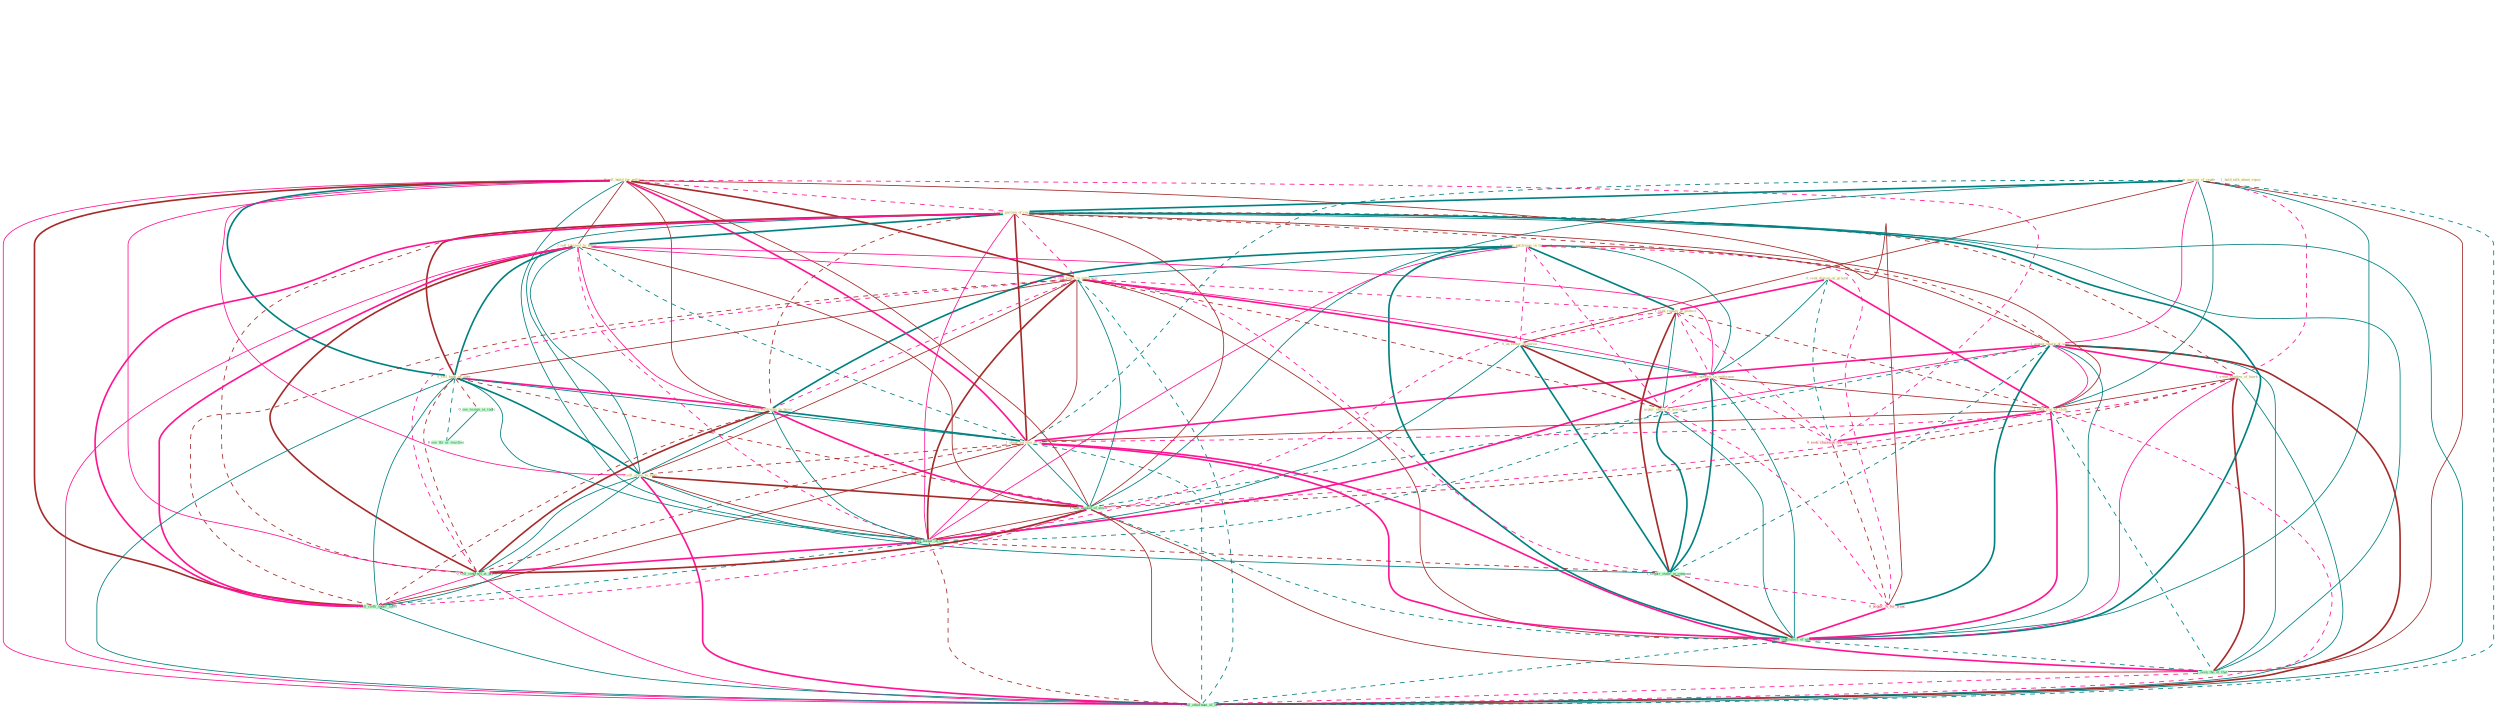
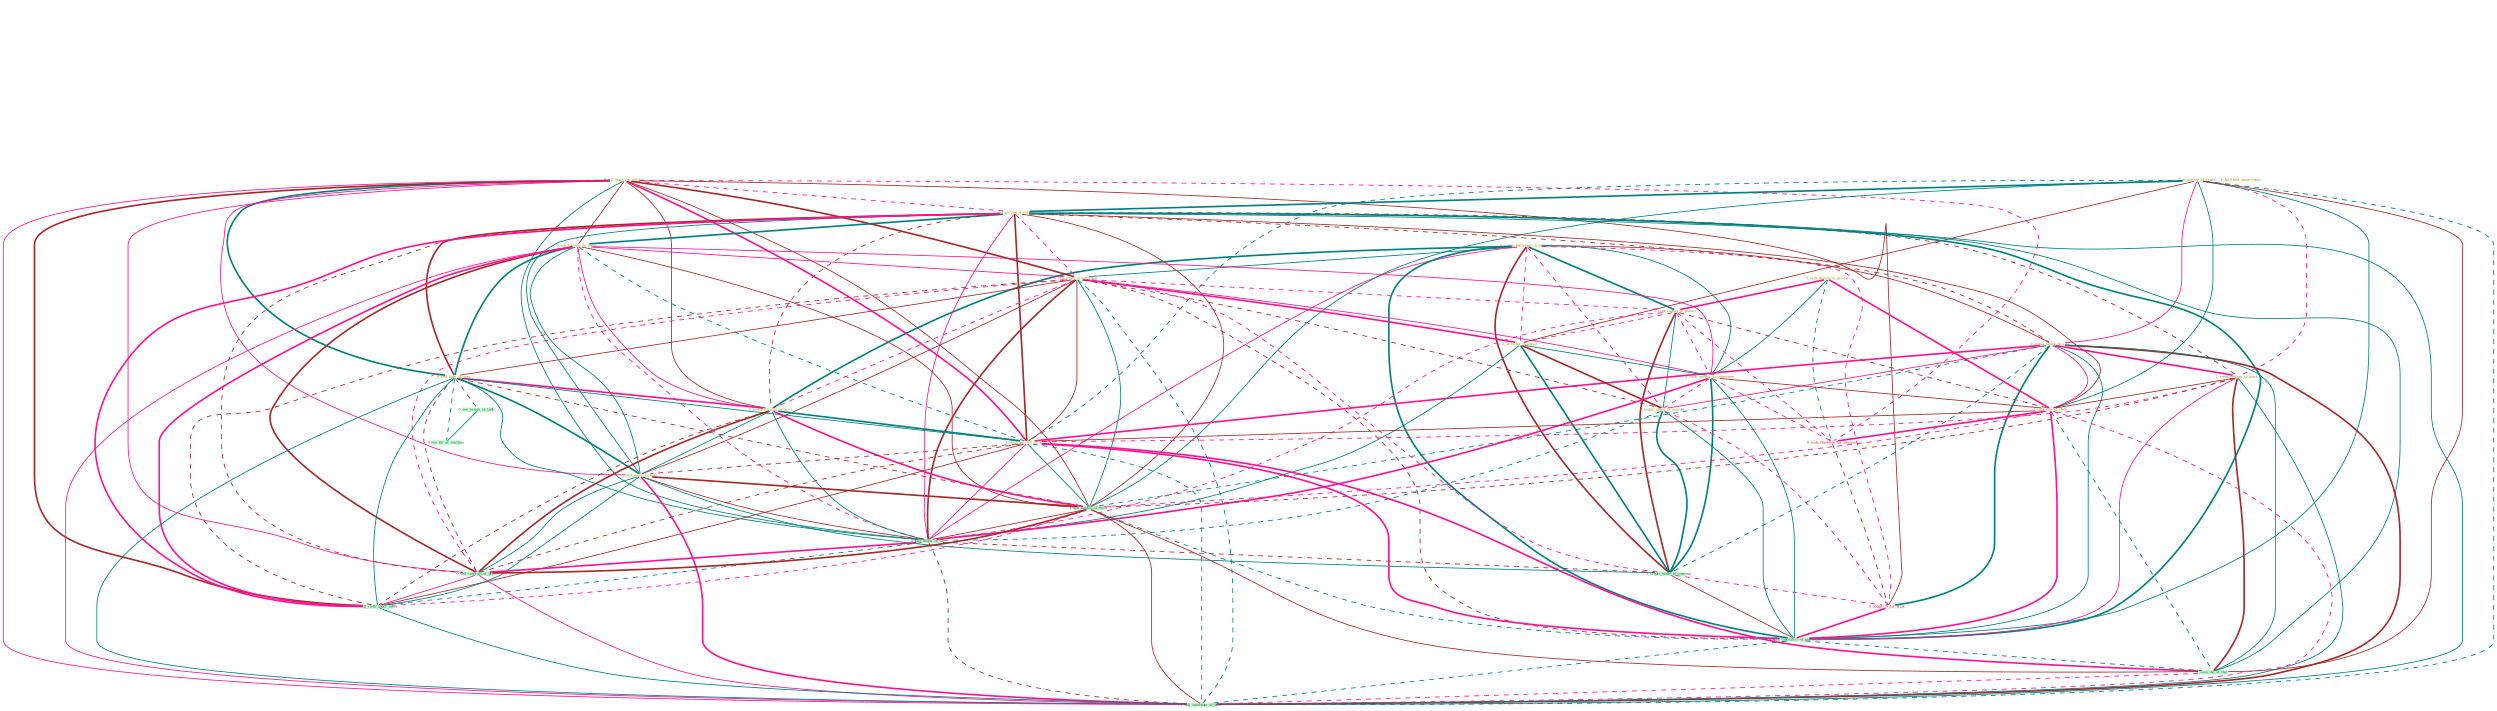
edge "0_acquir_entitynam_in_transact" -- "1_acquir_stake_in_compani": added
edge "0_sell_panel_in_entitynam" -- "1_acquir_laboratori_of_entitynam": style solid -> dashed
edge "1_acquir_stake_in_compani" -- "1_acquir_laboratori_of_entitynam": style bold -> solid
